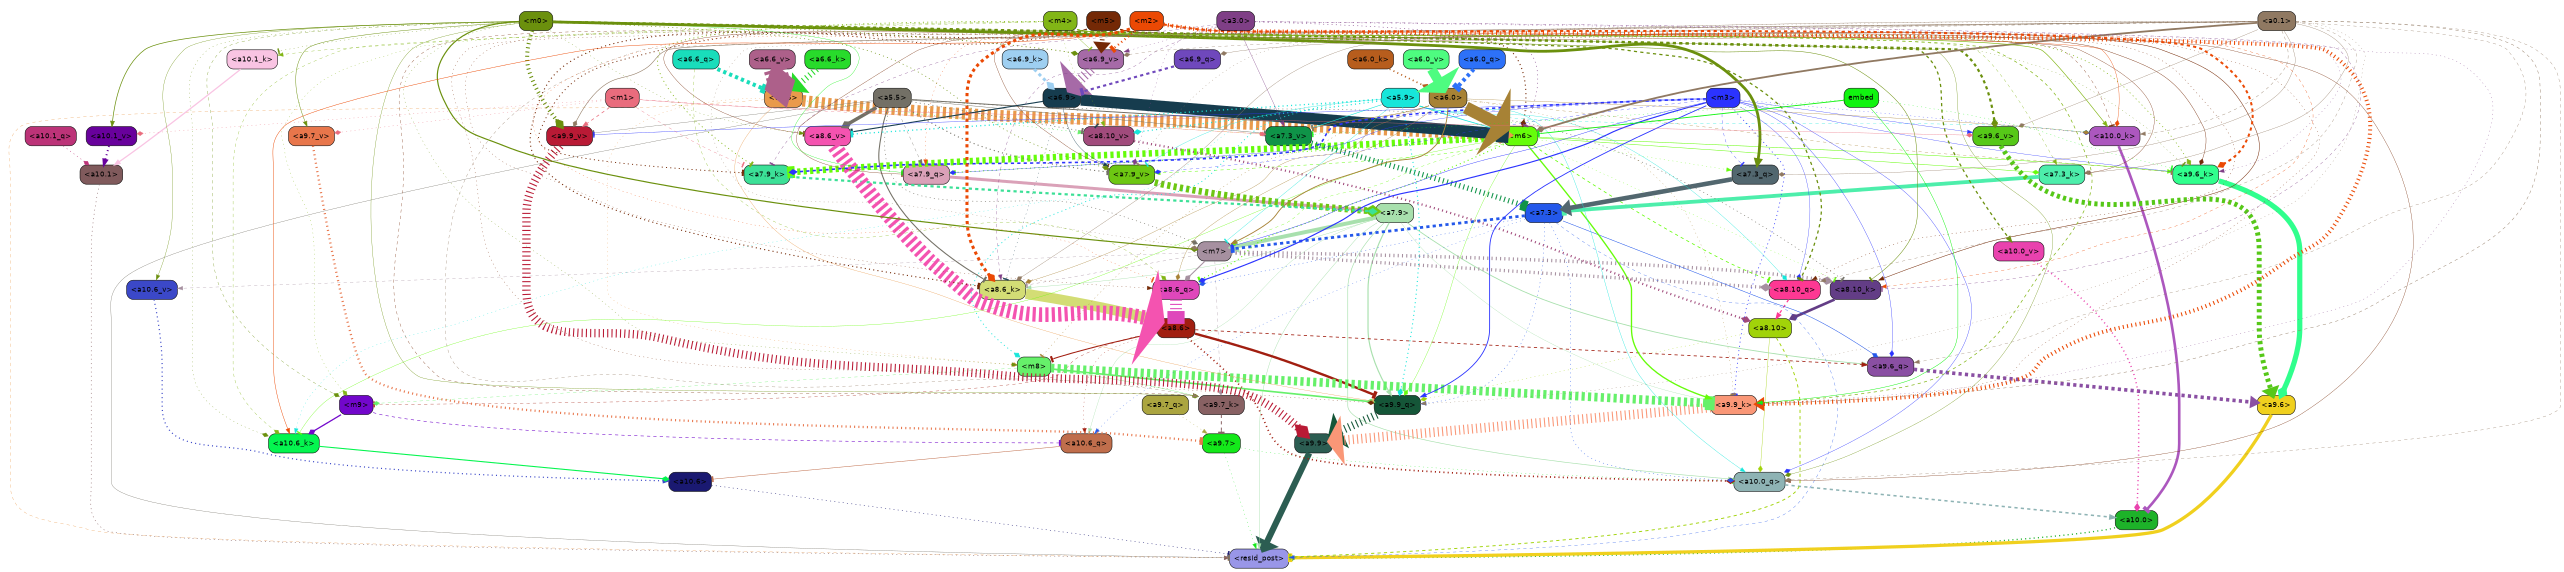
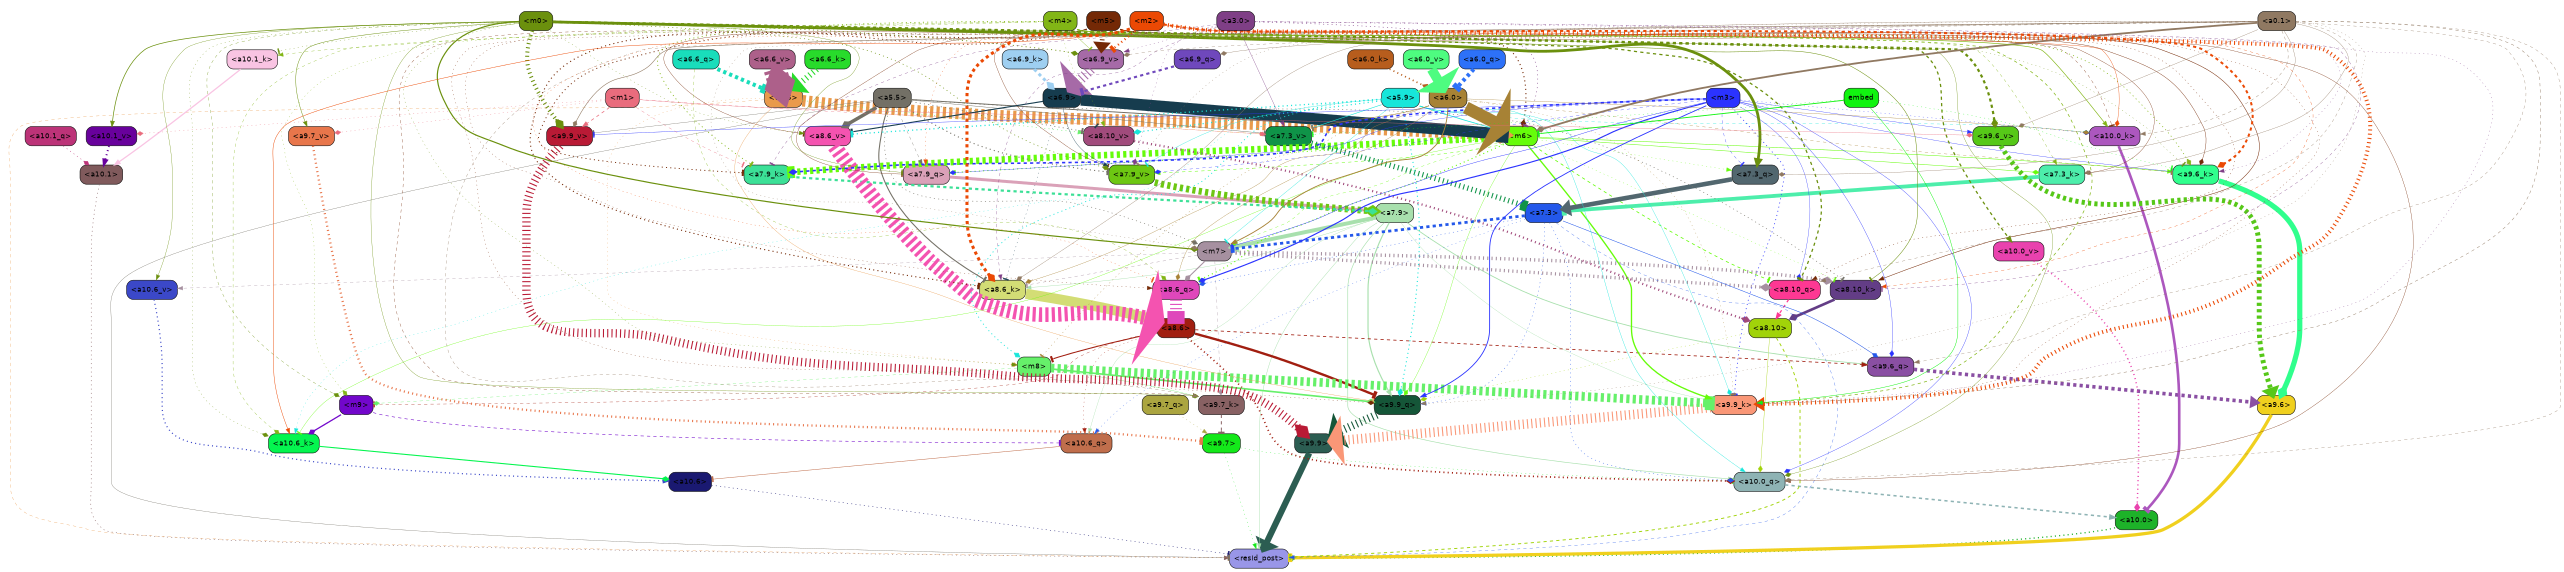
edge "<m0>" -> "<a7.9_q>": color #11f410 -> #6b900d
edge "<a5.9>" -> "<a8.10_q>": now "<a5.9>" -> "<a9.9_k>"
